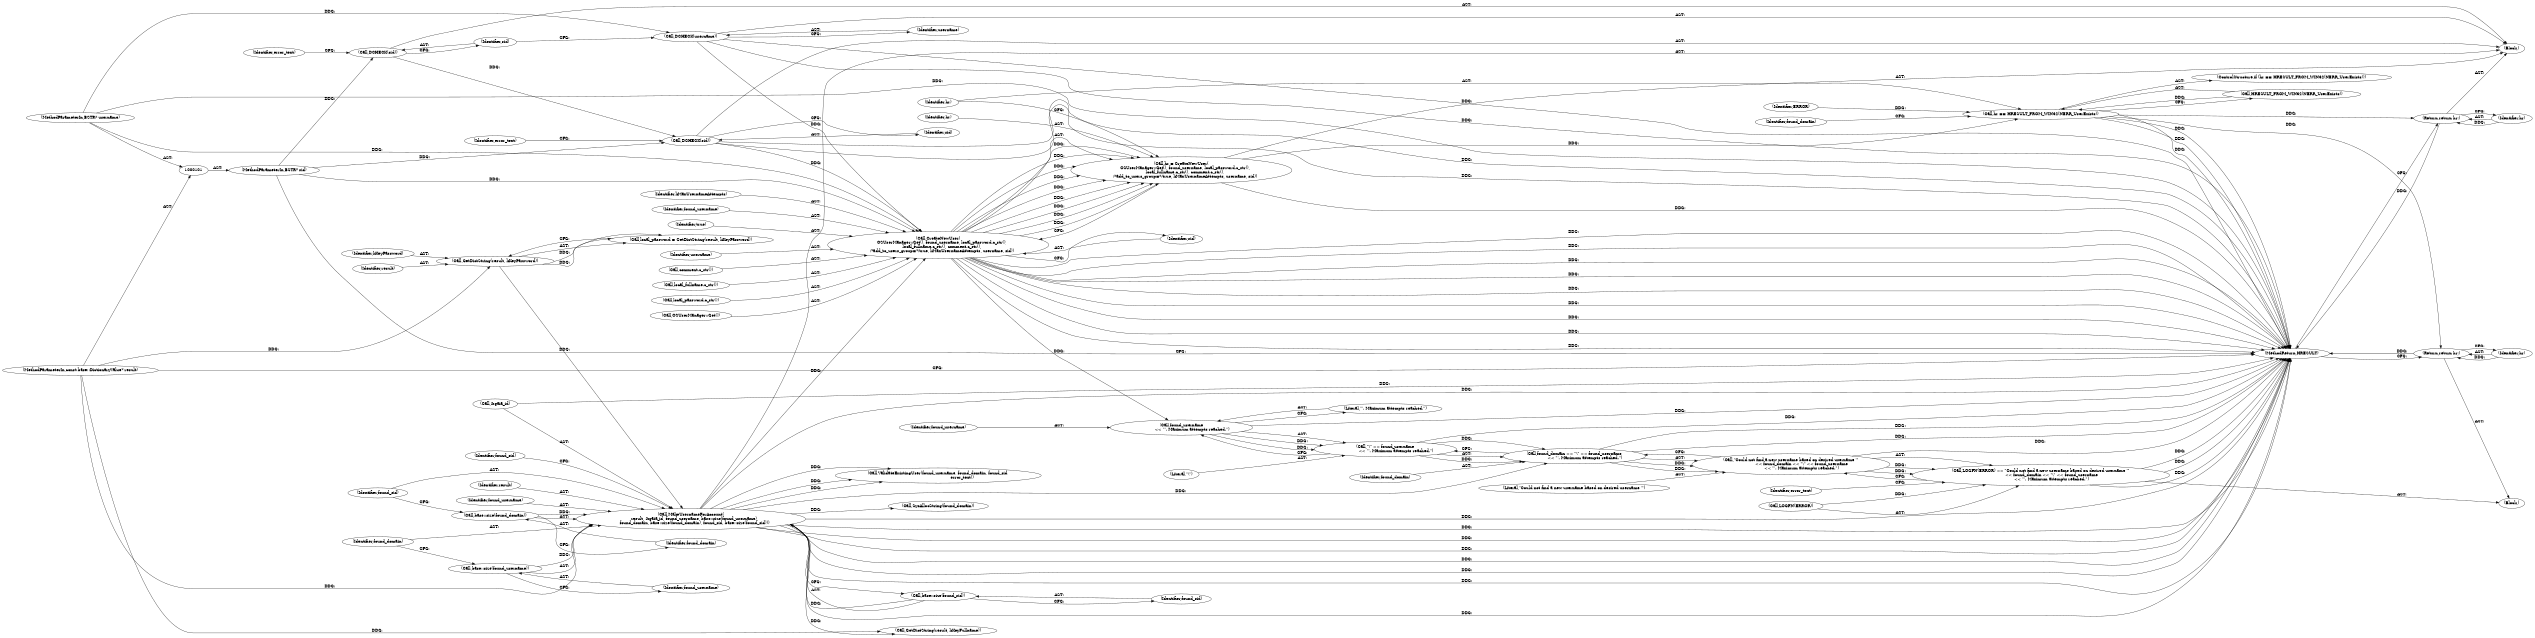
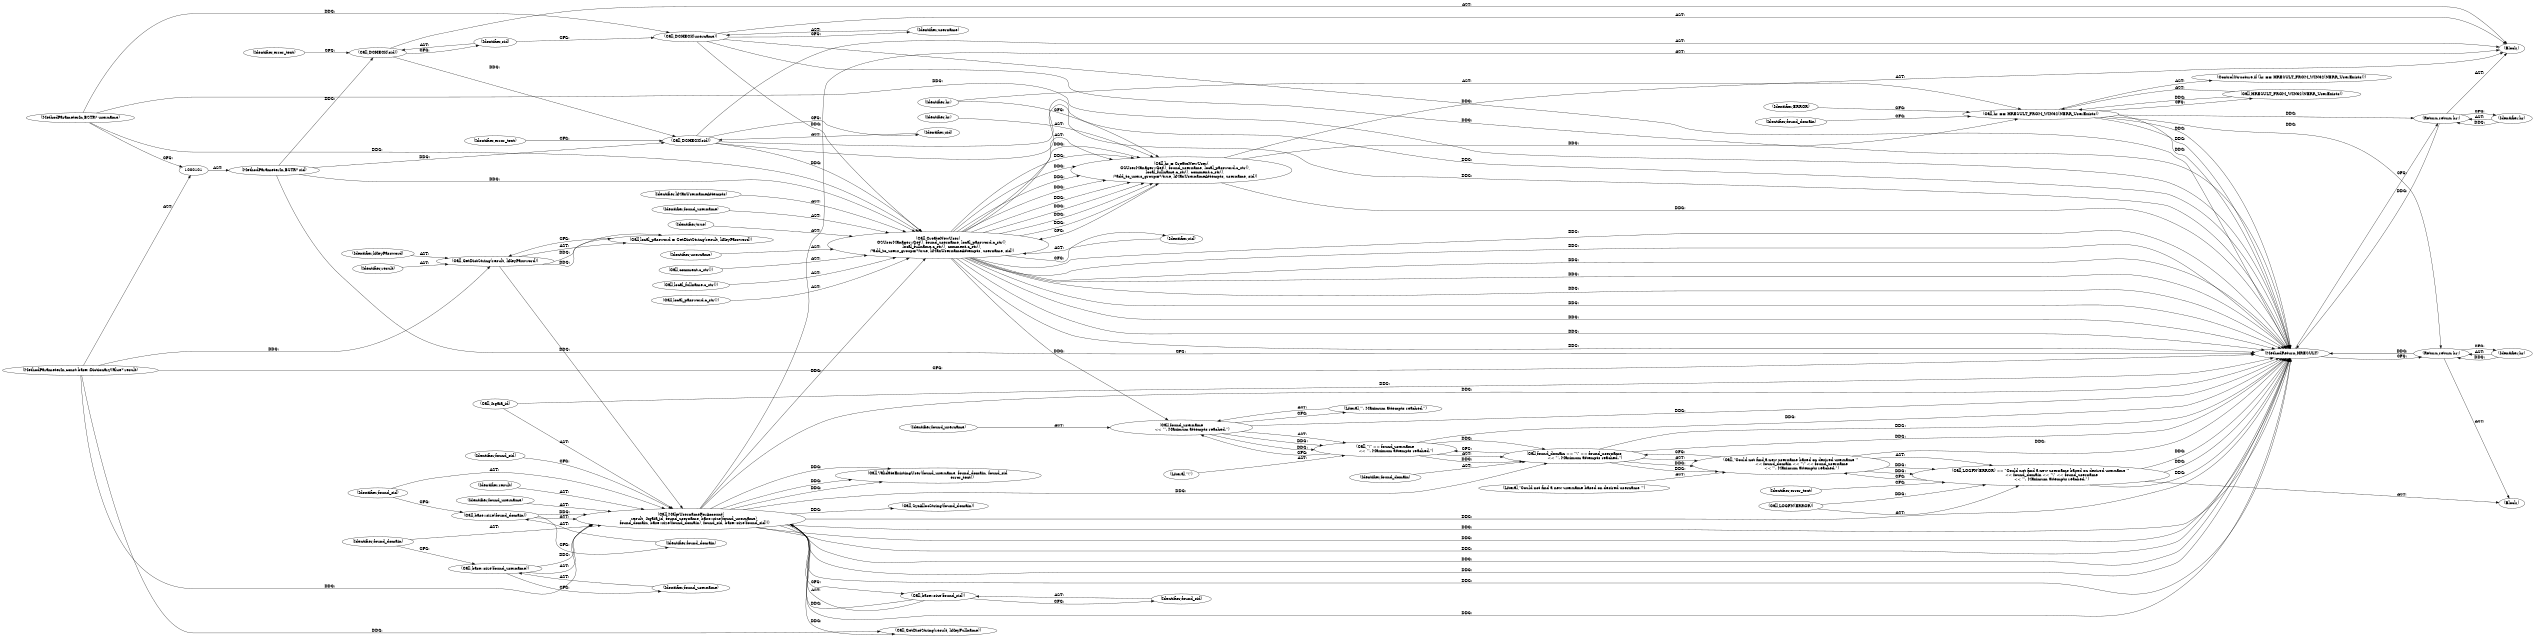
edge "(Identifier,ERROR)" -> "(Call,hr == HRESULT_FROM_WIN32(NERR_UserExists))": label "DDG: " -> "CFG: "
edge "(MethodParameterIn,BSTR* username)" -> "1000101": label "AST: " -> "CFG: "
node "(Call,OSUserManager::Get())": removed
